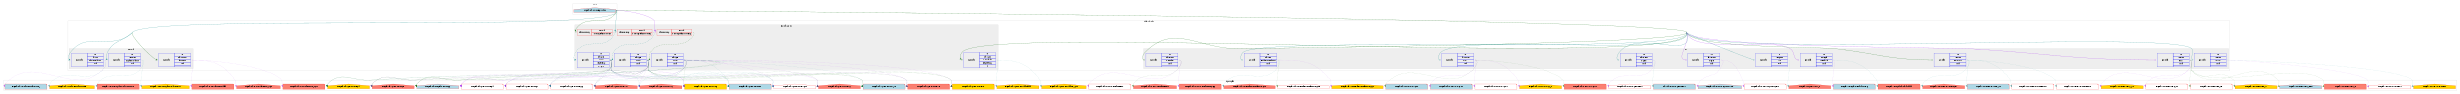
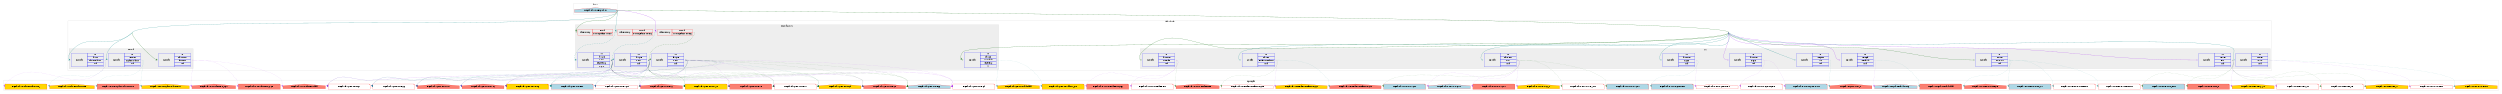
node "portage://dev-util/desktop-file-utils-0.24": fillcolor lightblue -> gold
node "portage://dev-python/setuptools-9999": shape note -> house
node "portage://dev-portage/python-3.6.5": label "portage://dev-portage/python-3.6.5" -> "portage://dev-lang/python-3.6.5"
node "portage://dev-lang/python-3.7.4-r1": fillcolor lightblue -> gold
node "portage://dev-lang/python-3.7.2": fillcolor gold -> white
node "portage://dev-lang/python-exec-2.4.6-r1": shape house -> note
node "portage://dev-python/pillow-6.1.0": shape note -> house
node "portage://dev-python/pillow-6.0.0": fillcolor white -> salmon
node "portage://dev-python/pillow-3.4.2-r1": added
node "portage://dev-python/pillow-6.2.1": fillcolor salmon -> lightblue
node "file://dev-python/pyatspi-2.30.0": label "file://dev-python/pyatspi-2.30.0" -> "portage://dev-python/pyatspi-2.30.0"
node "portage://dev-python/pycairo-1.17.0-r1": shape house -> note
node "portage://x11-base/xorg-server-1.20.5": shape note -> house
node "portage://x11-base/dev-server-9999": label "portage://x11-base/dev-server-9999" -> "portage://x11-base/xorg-server-9999"
node "portage://x11-libs/gtk+-2.24.32-r1": shape house -> note
